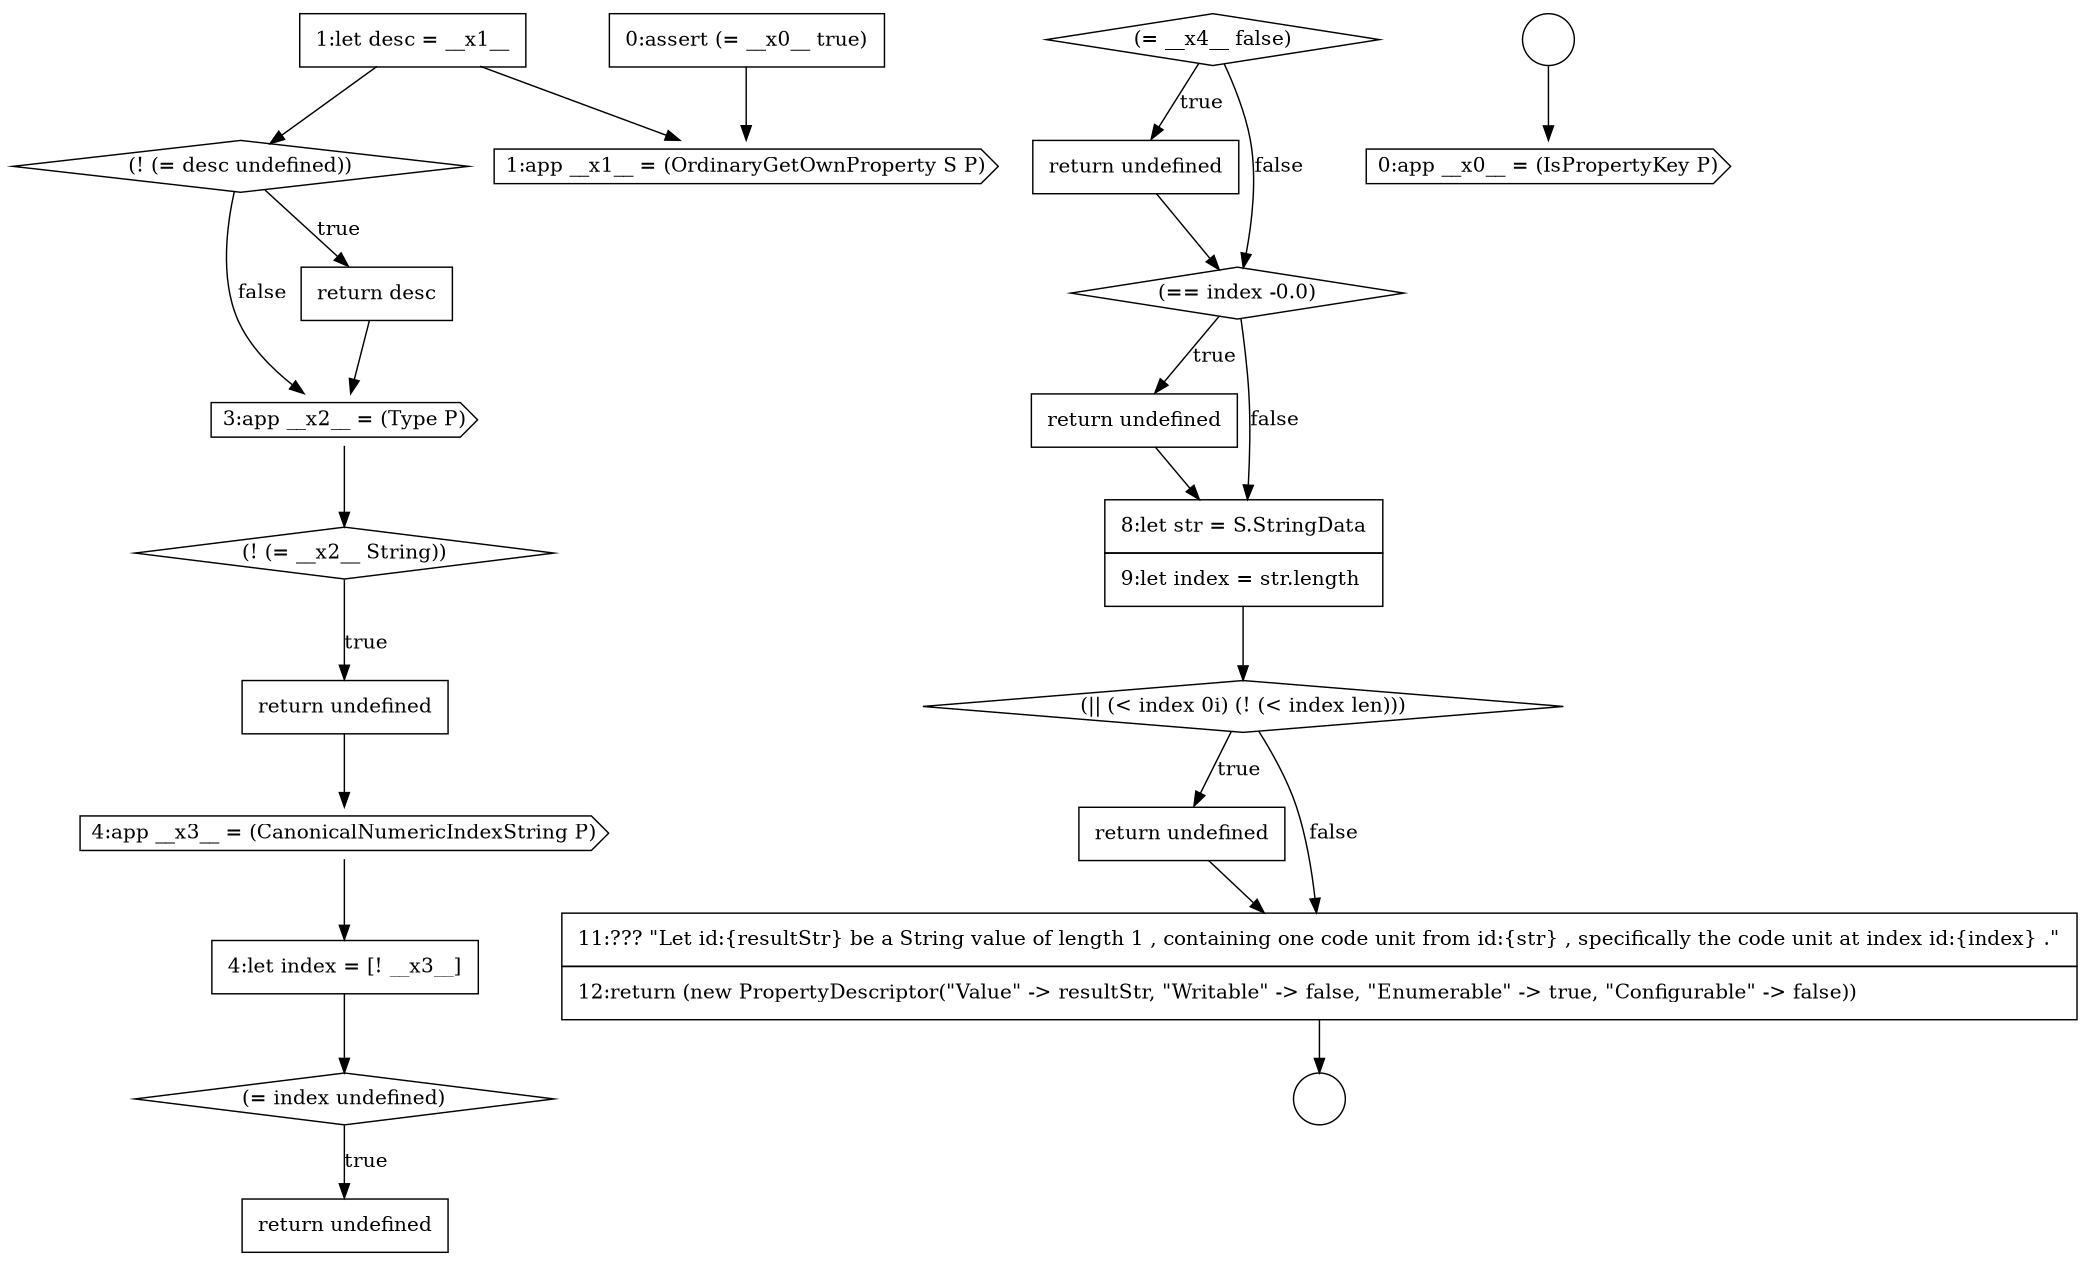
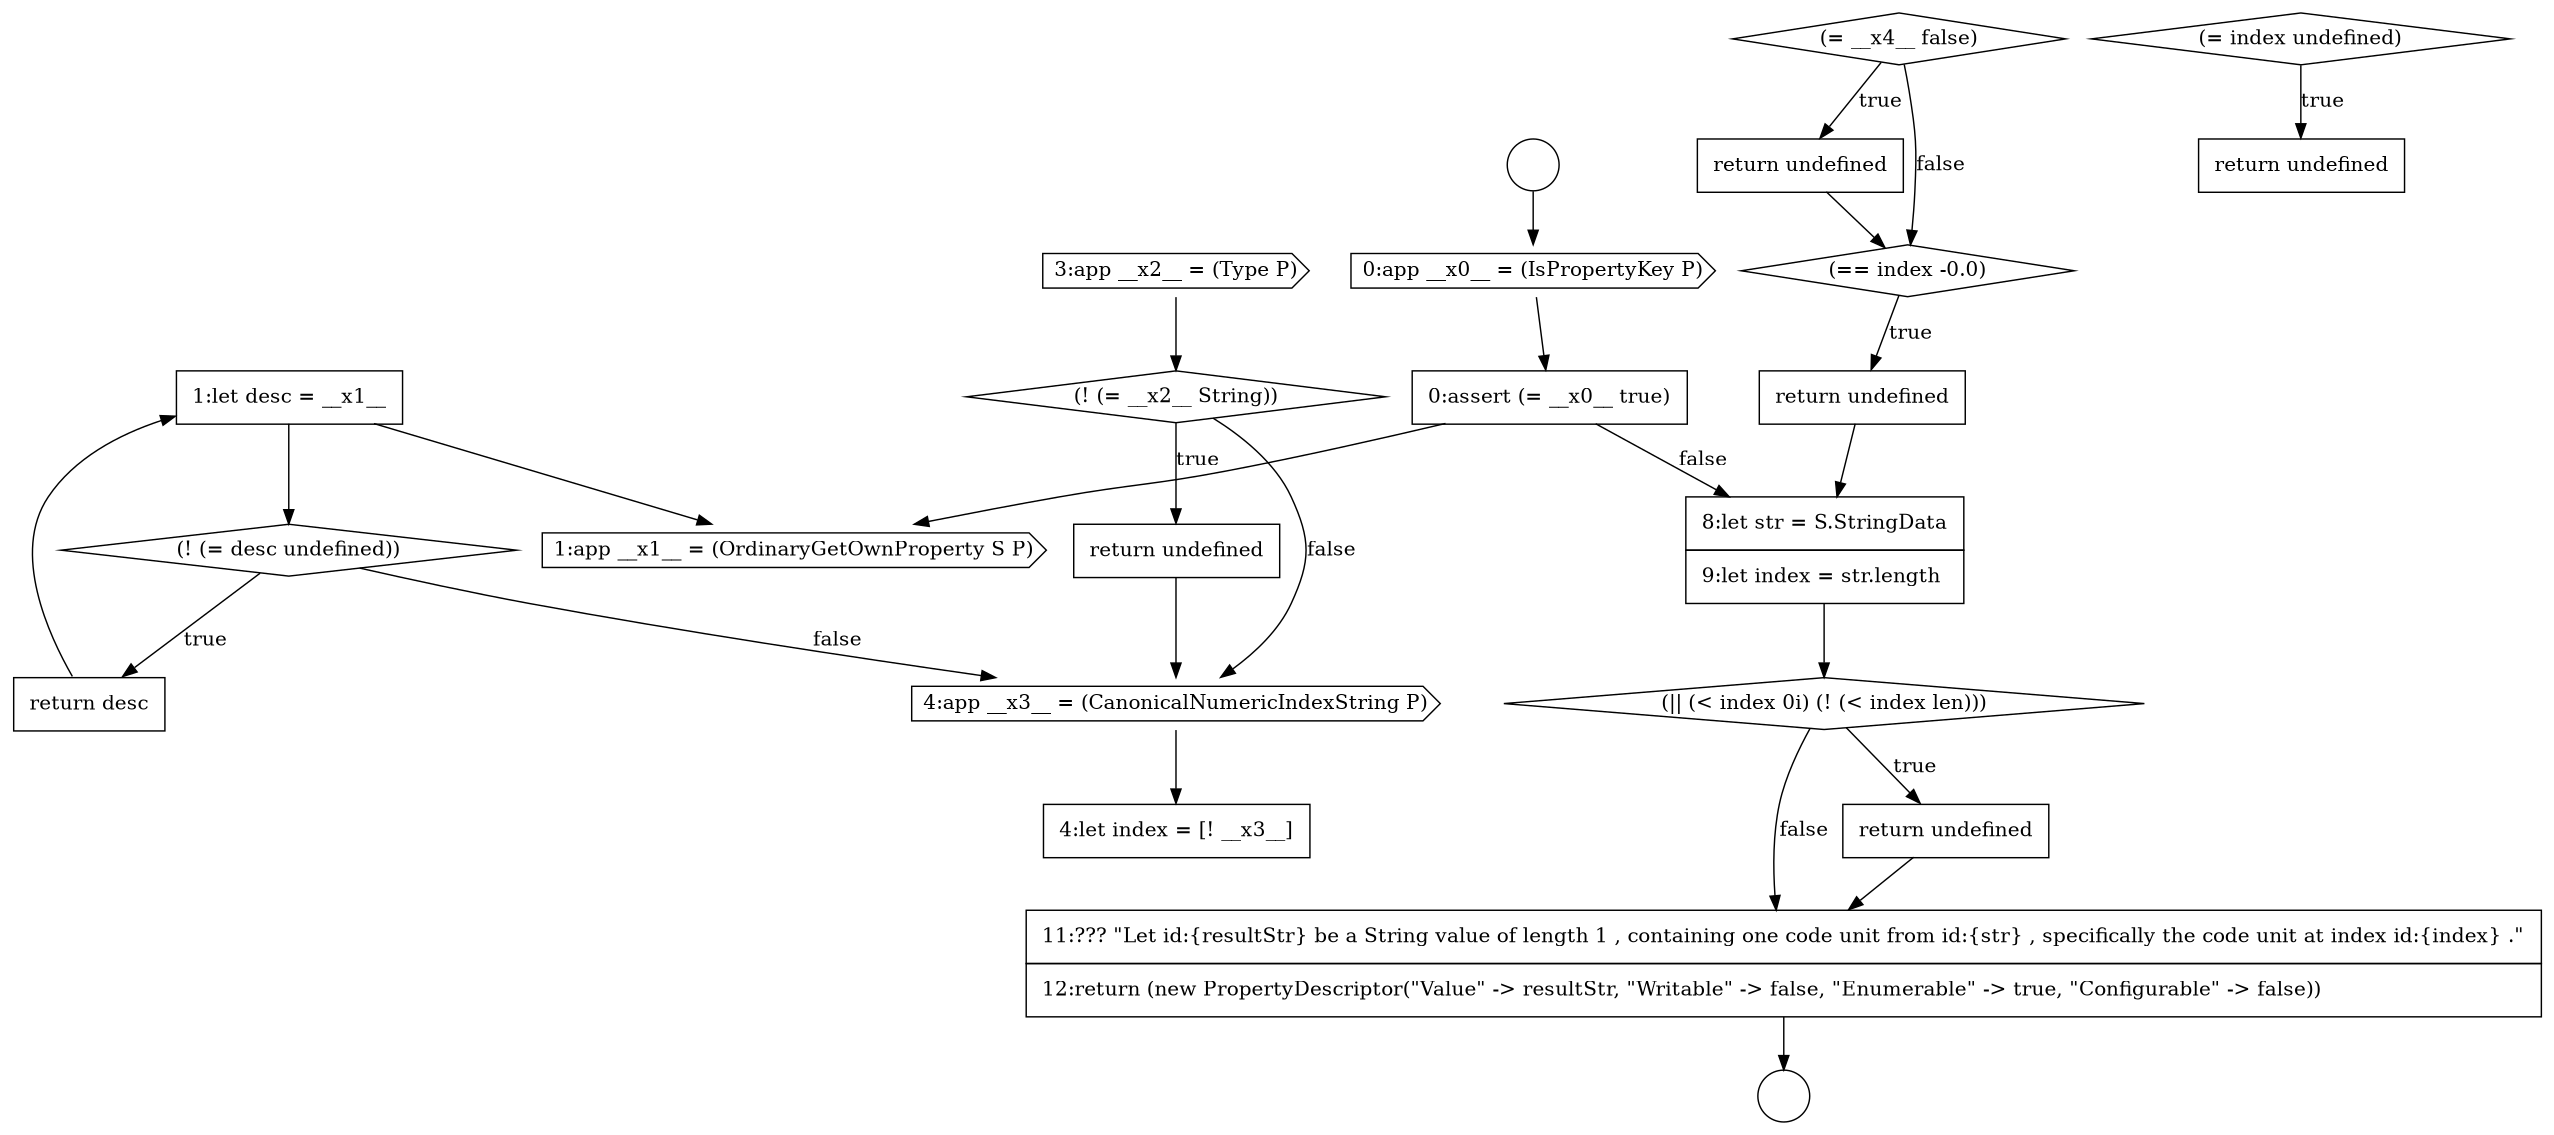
edge "(! (= desc undefined))" -> "3:app __x2__ = (Type P)": now "(! (= desc undefined))" -> "4:app __x3__ = (CanonicalNumericIndexString P)"
edge "0:app __x0__ = (IsPropertyKey P)" -> "0:assert (= __x0__ true)": added
edge "return desc" -> "3:app __x2__ = (Type P)": now "return desc" -> "1:let desc = __x1__"
edge "(== index -0.0)" -> "8:let str = S.StringData": now "0:assert (= __x0__ true)" -> "8:let str = S.StringData"
edge "(! (= __x2__ String))" -> "4:app __x3__ = (CanonicalNumericIndexString P)": added, label "false"
edge "4:let index = [! __x3__]" -> "(= index undefined)": removed
